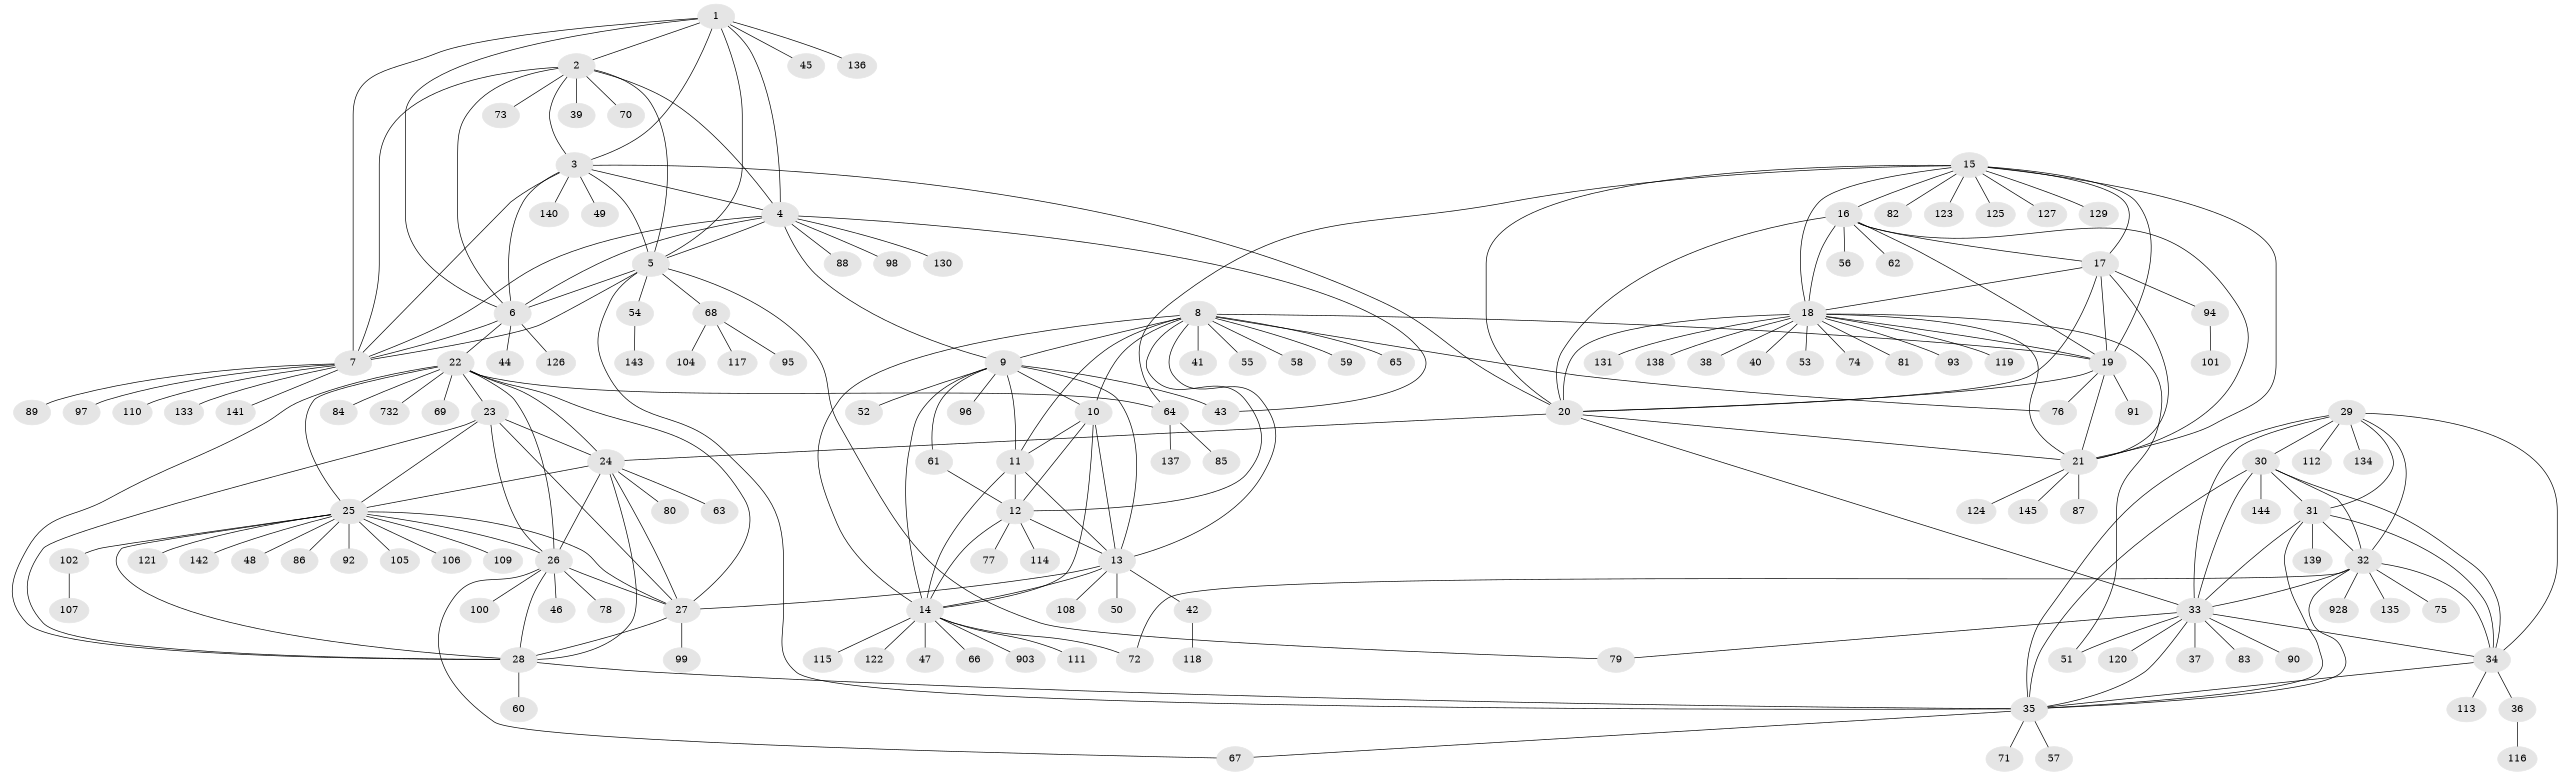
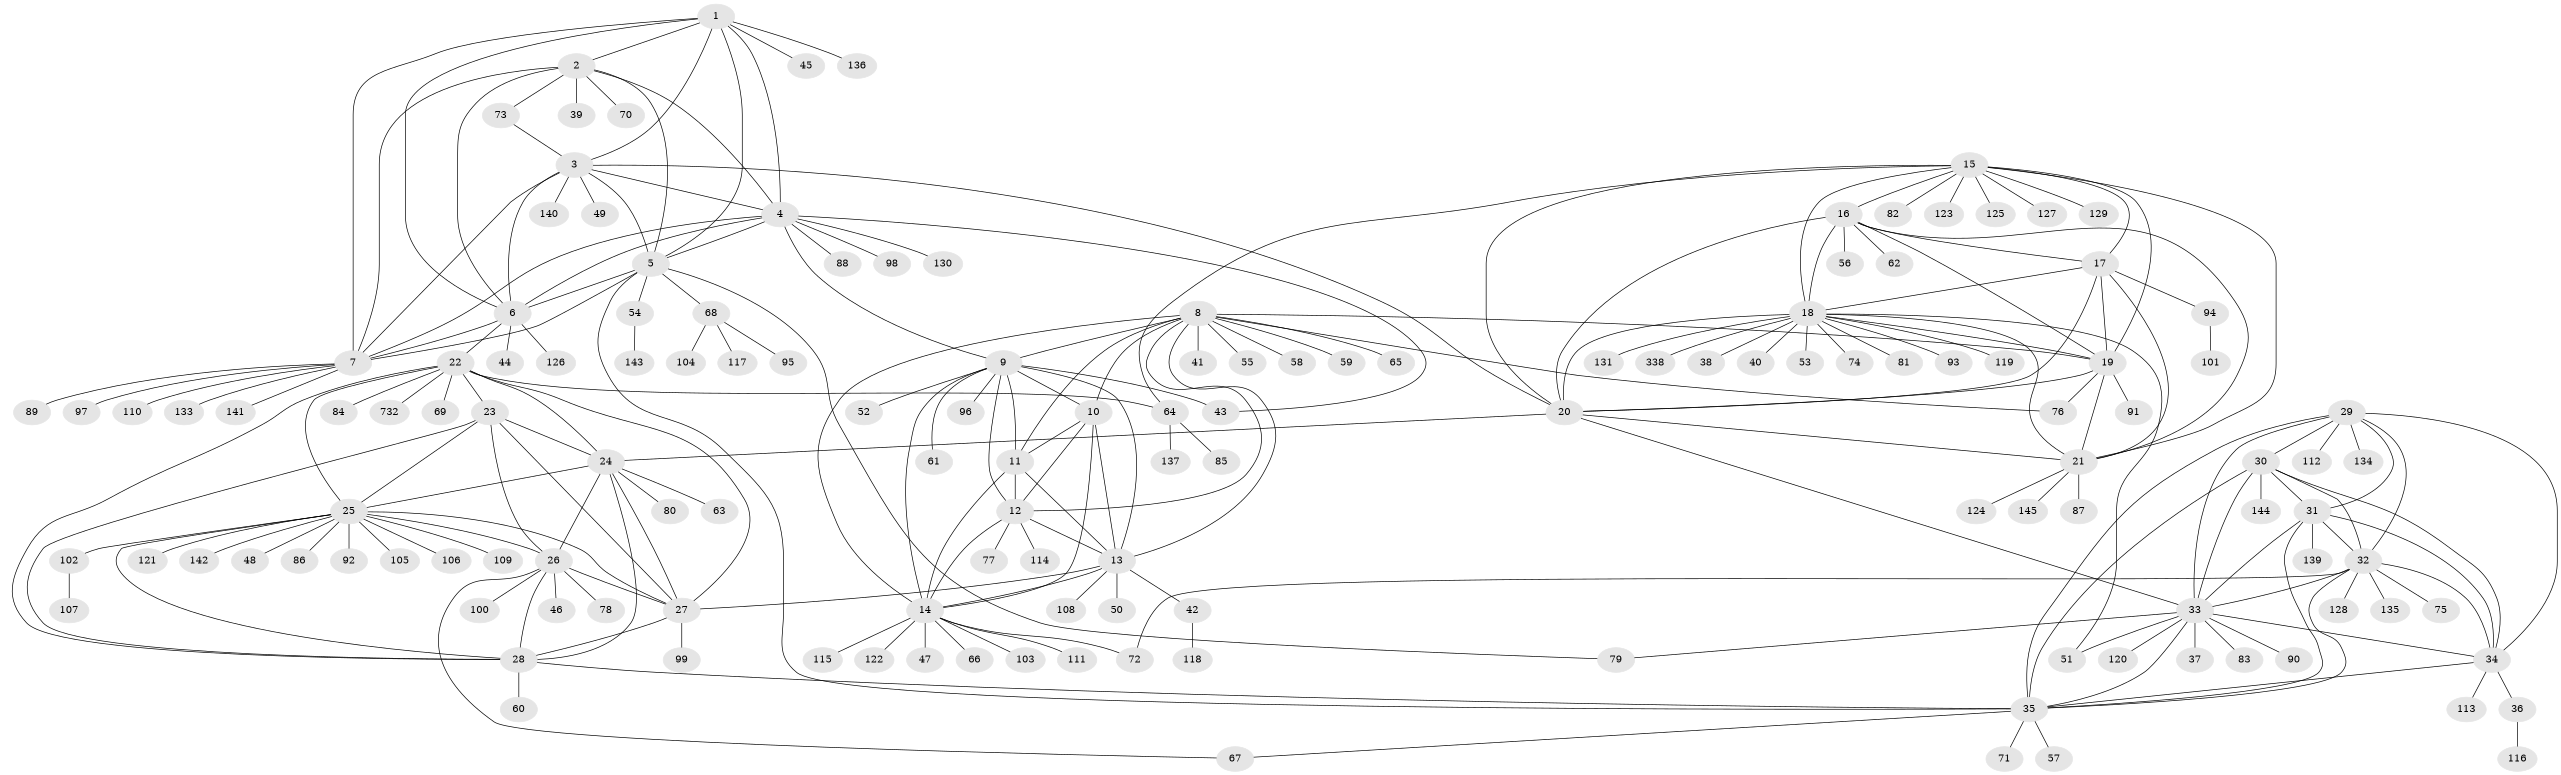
edge "2" -- "3": now "73" -- "3"
node "138": label "138" -> "338"
edge "22" -- "26": removed
edge "61" -- "12": now "9" -- "12"
node "928": label "928" -> "128"
node "903": label "903" -> "103"
